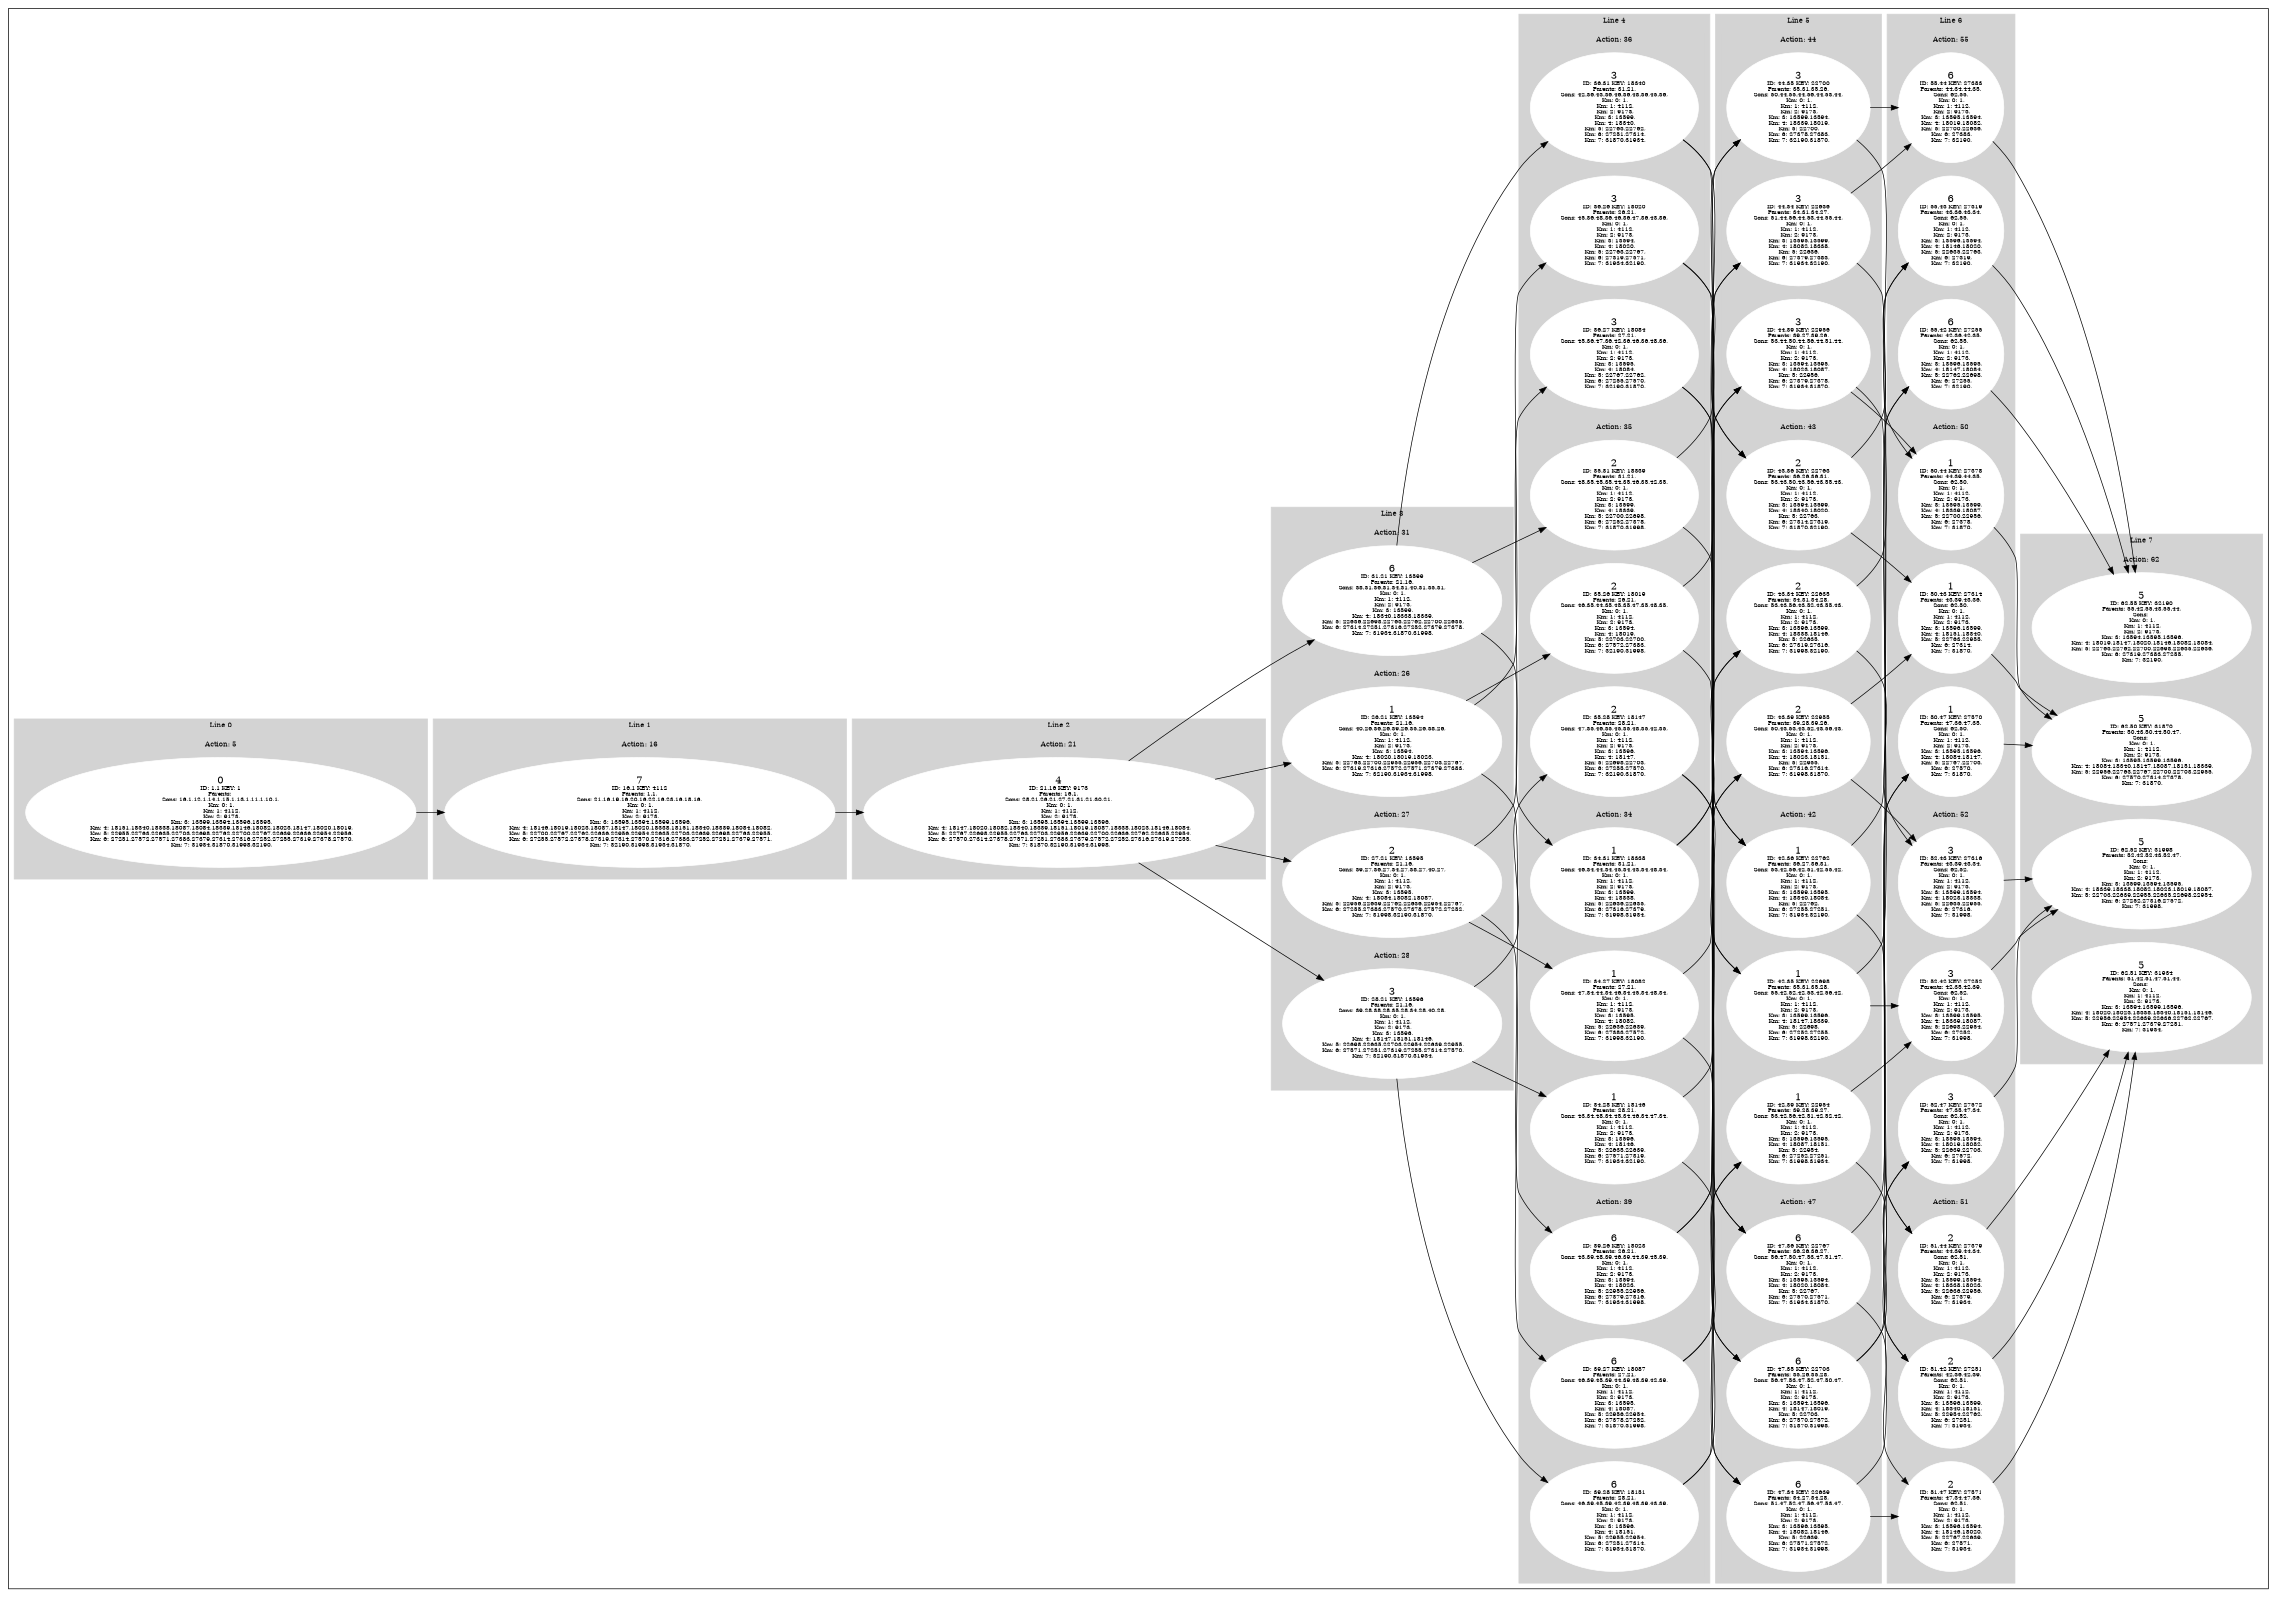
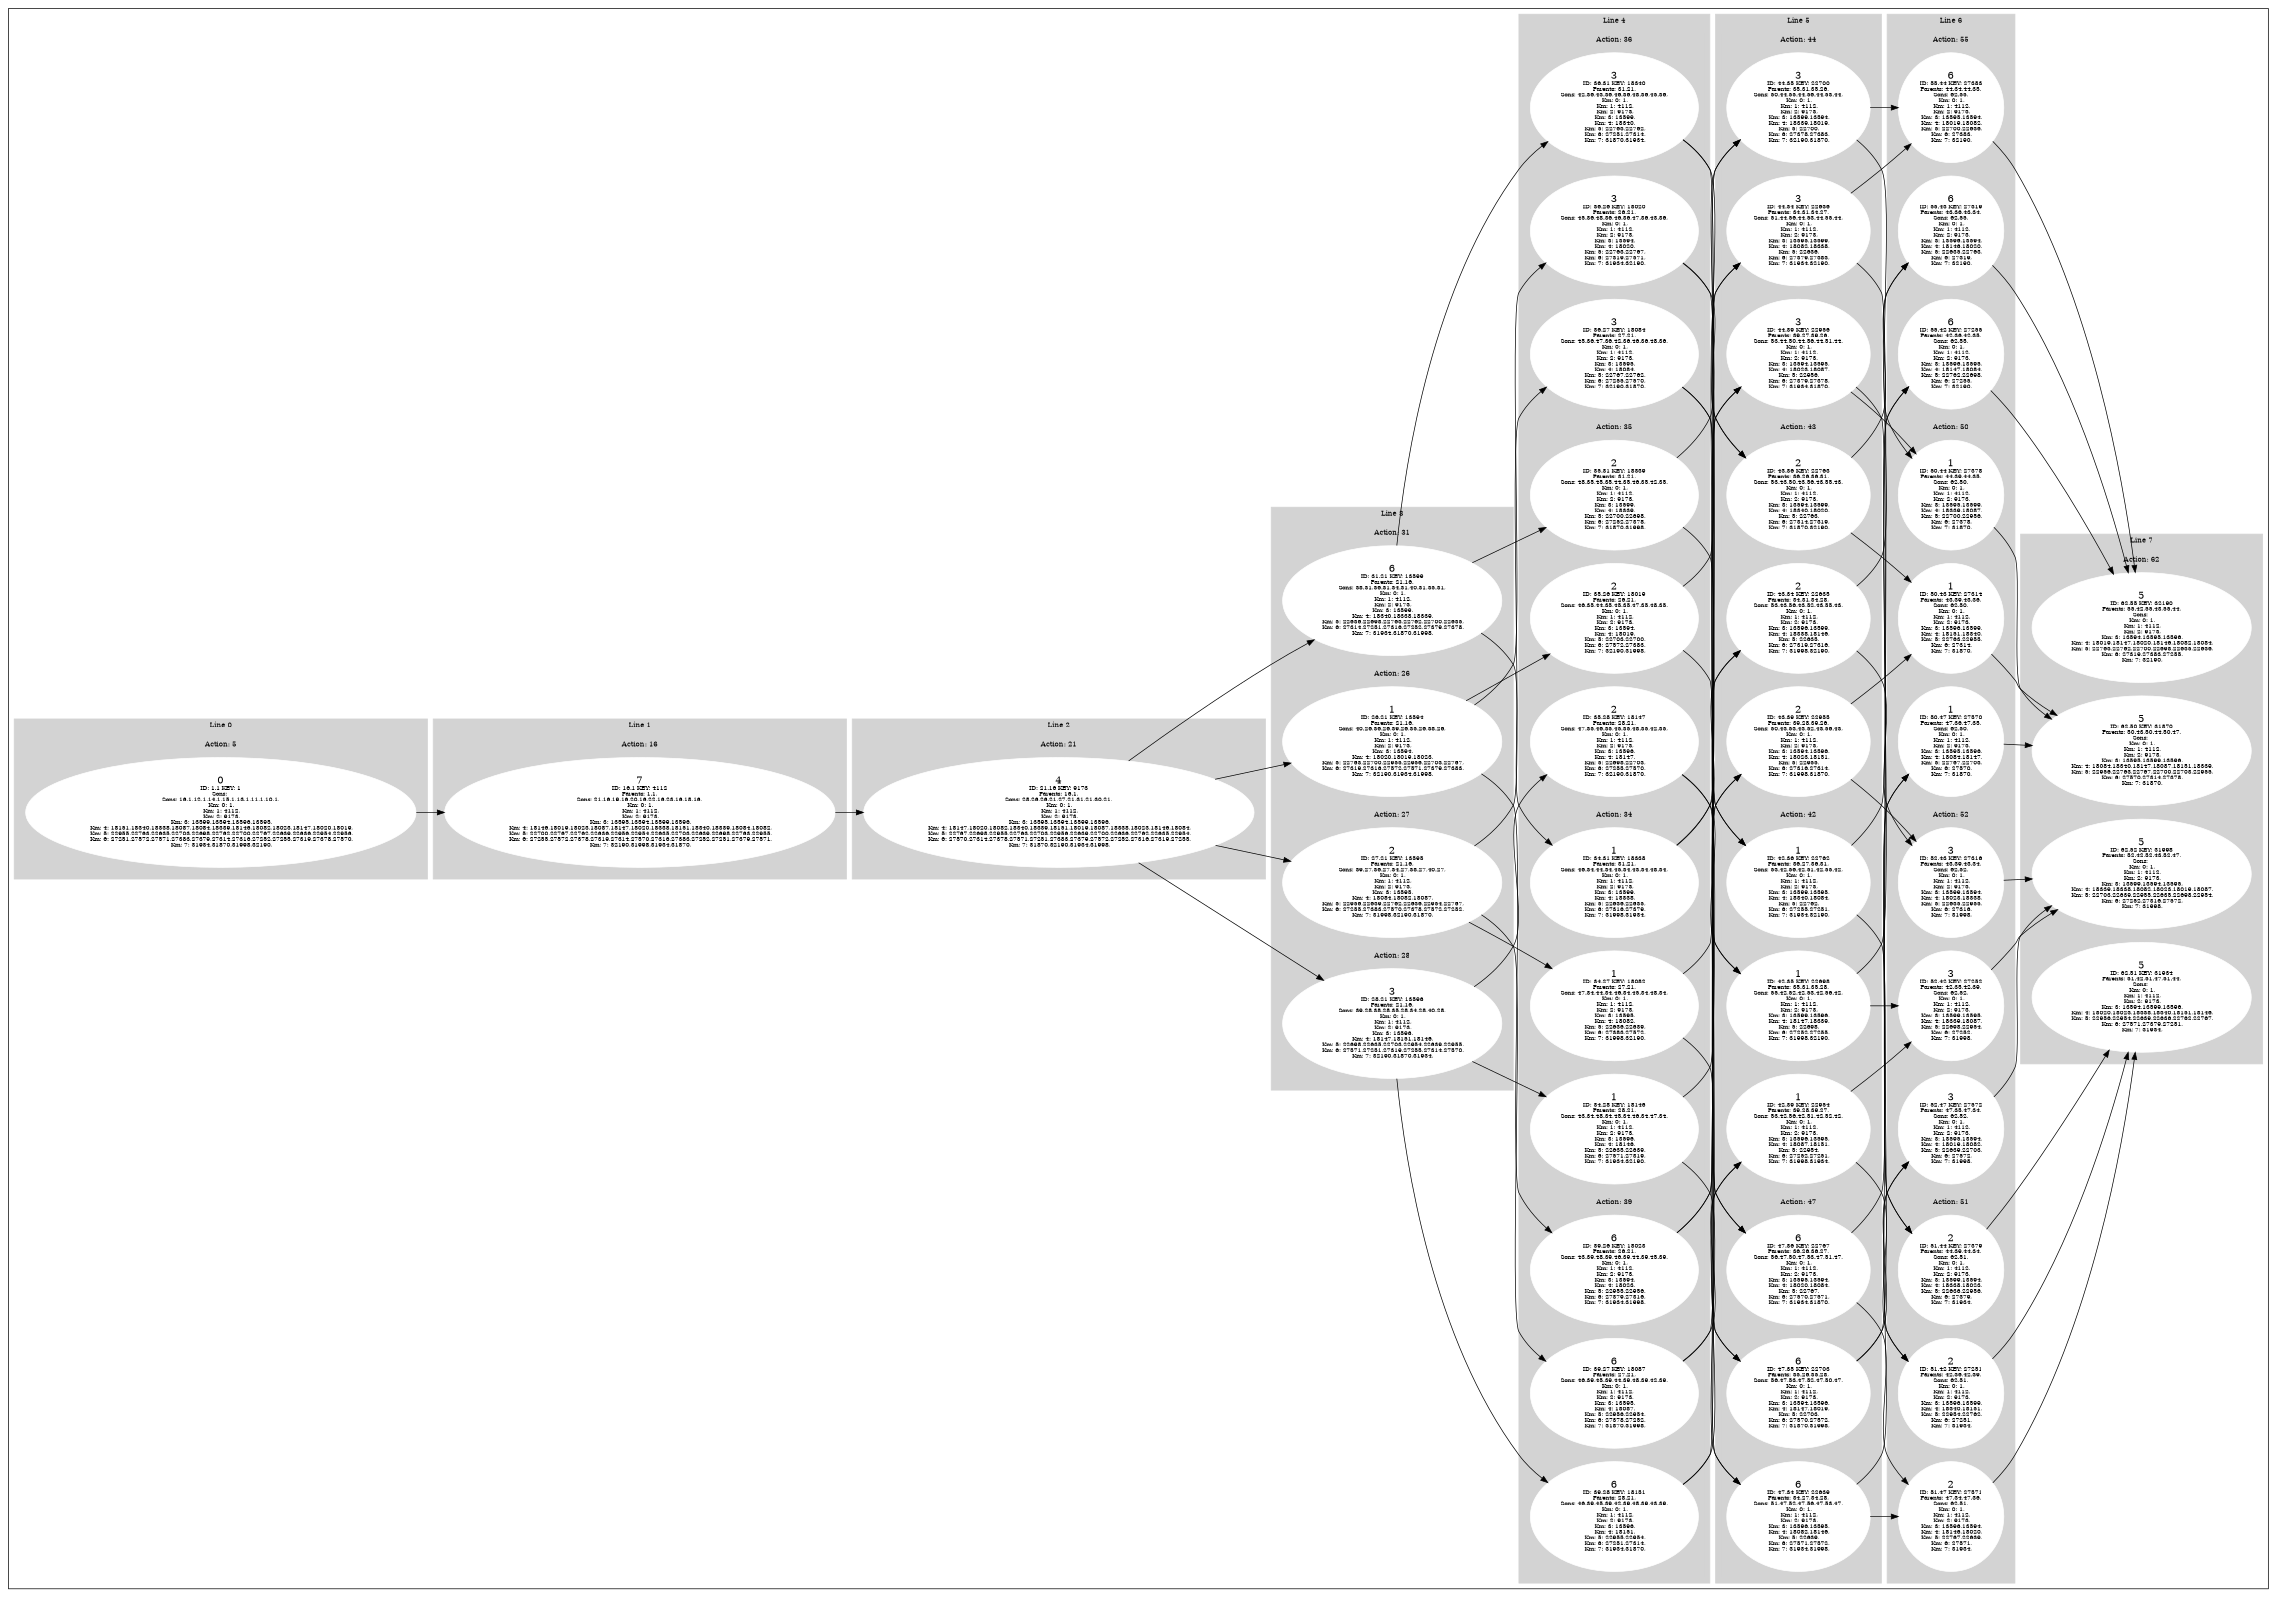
node "0": text "Parents:" -> "Sons:"
node "4": text "Sons: 28.21,26.21,27.21,31.21,30.21," -> "Sons: 28.26,26.21,27.21,31.21,30.21,"
